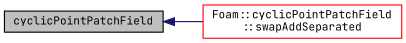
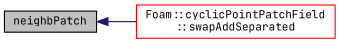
node "cyclicPointPatchField": label "cyclicPointPatchField" -> "neighbPatch"
